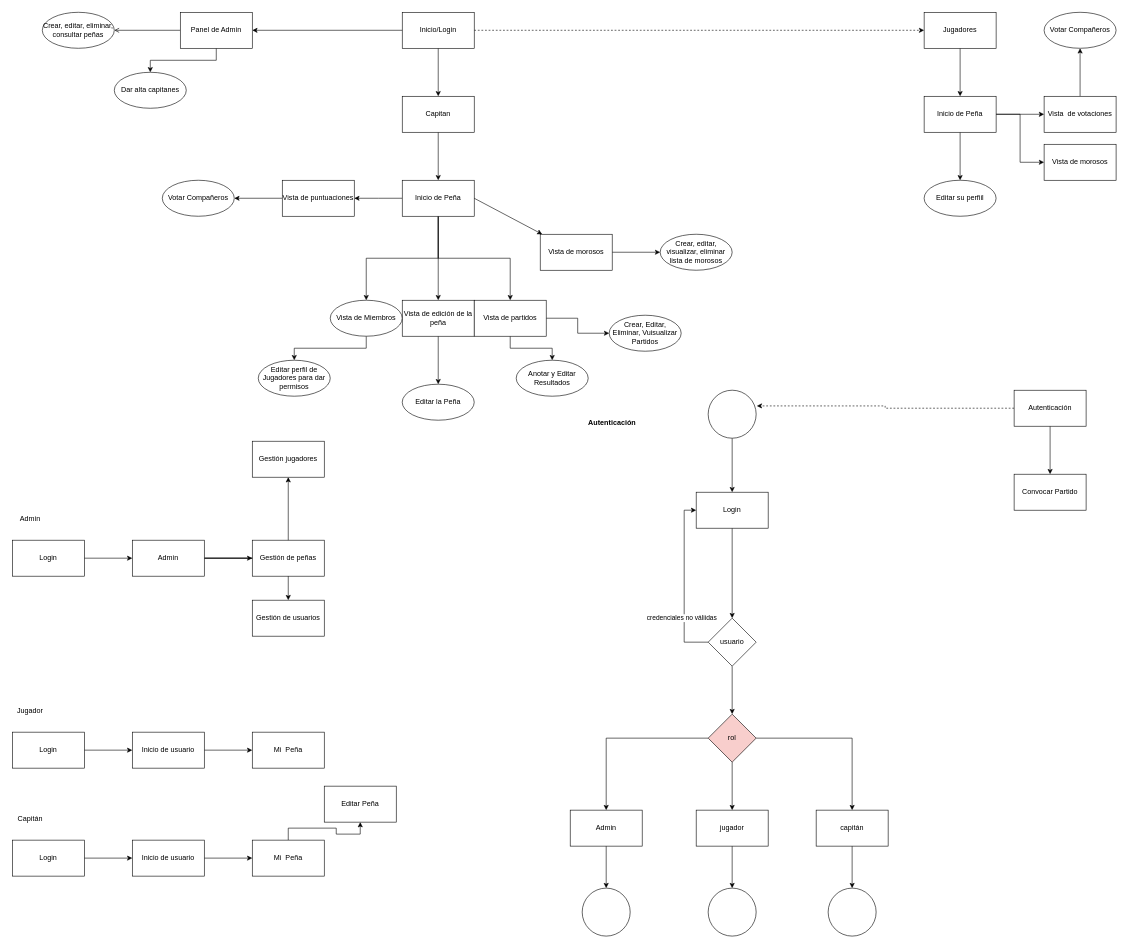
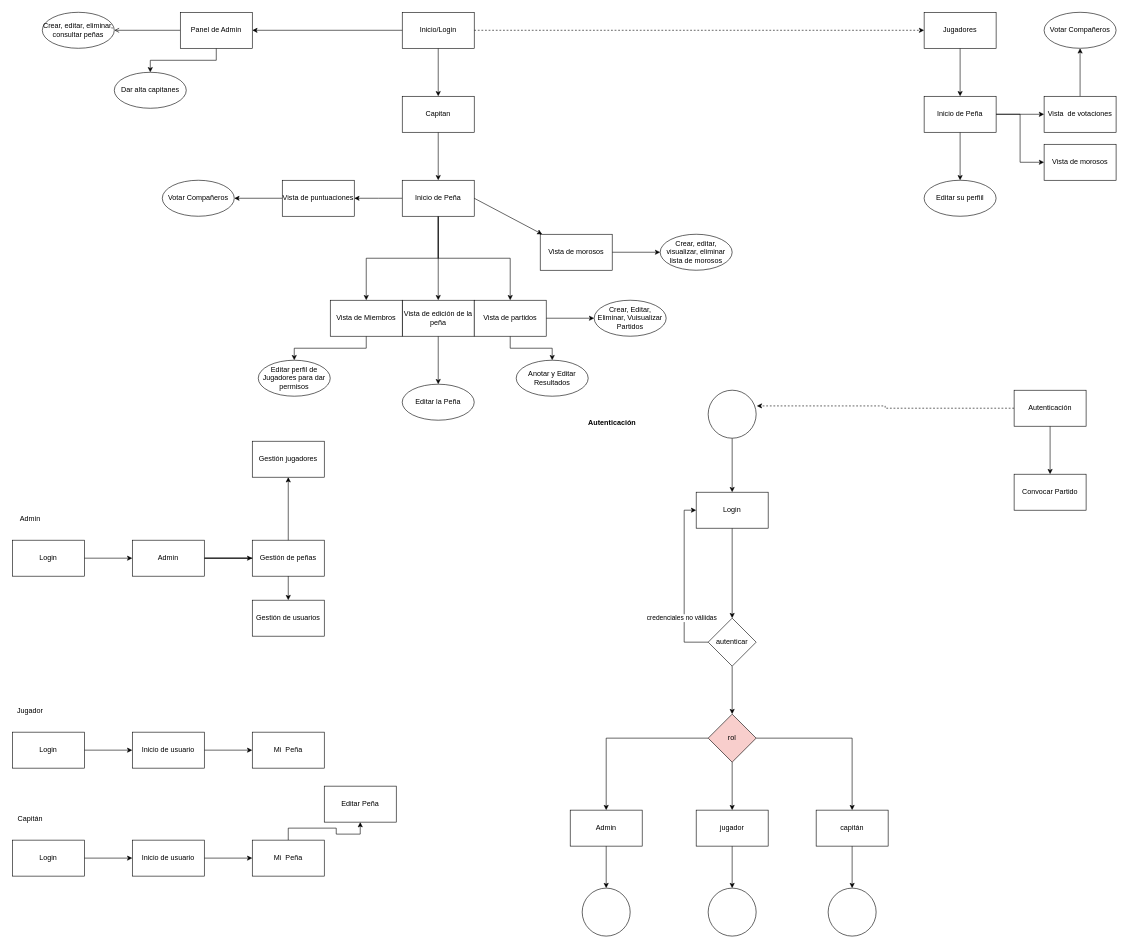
node "Vista de Miembros": shape ellipse -> rectangle
node "Crear, Editar, Eliminar, Vuisualizar Partidos": moved (645, 333) -> (630, 318)
node "usuario": label "usuario" -> "autenticar"
